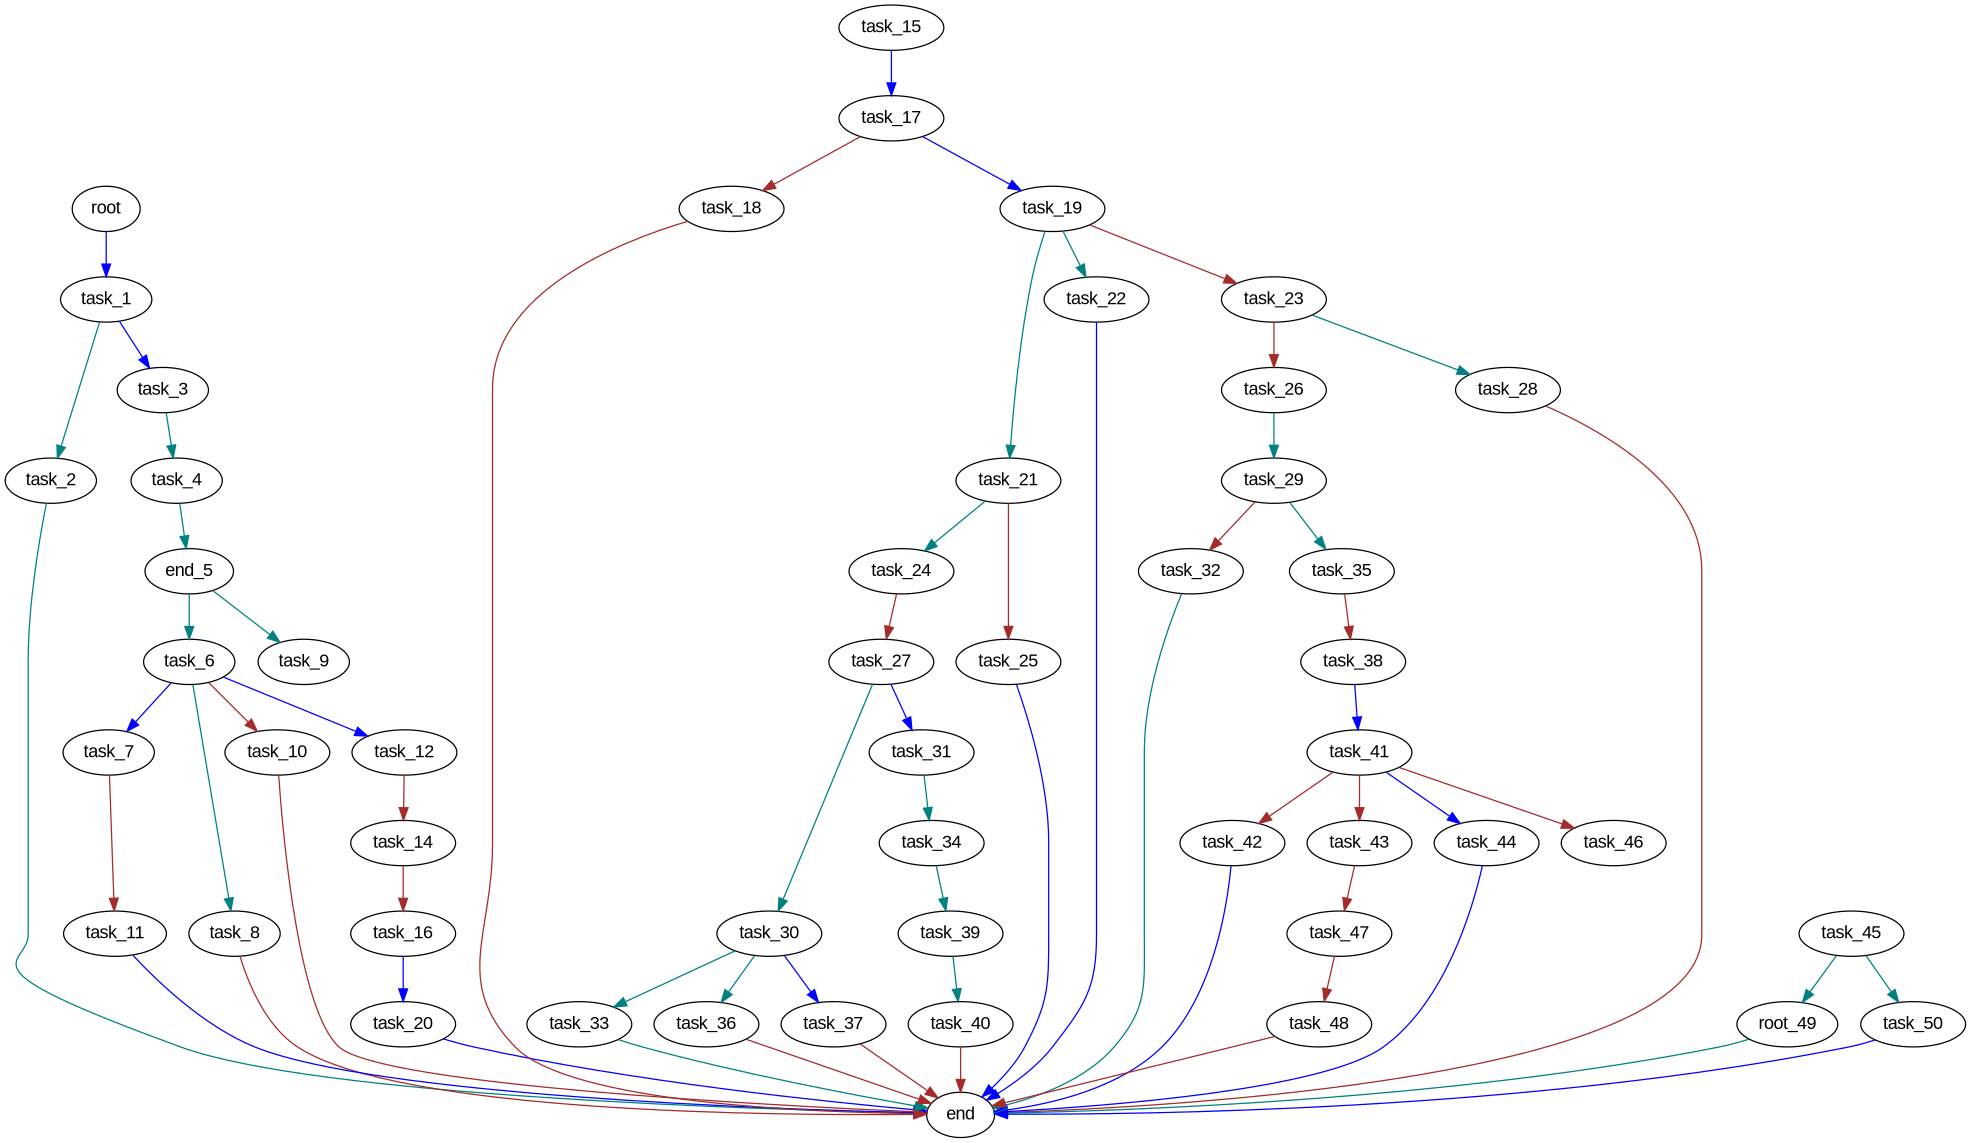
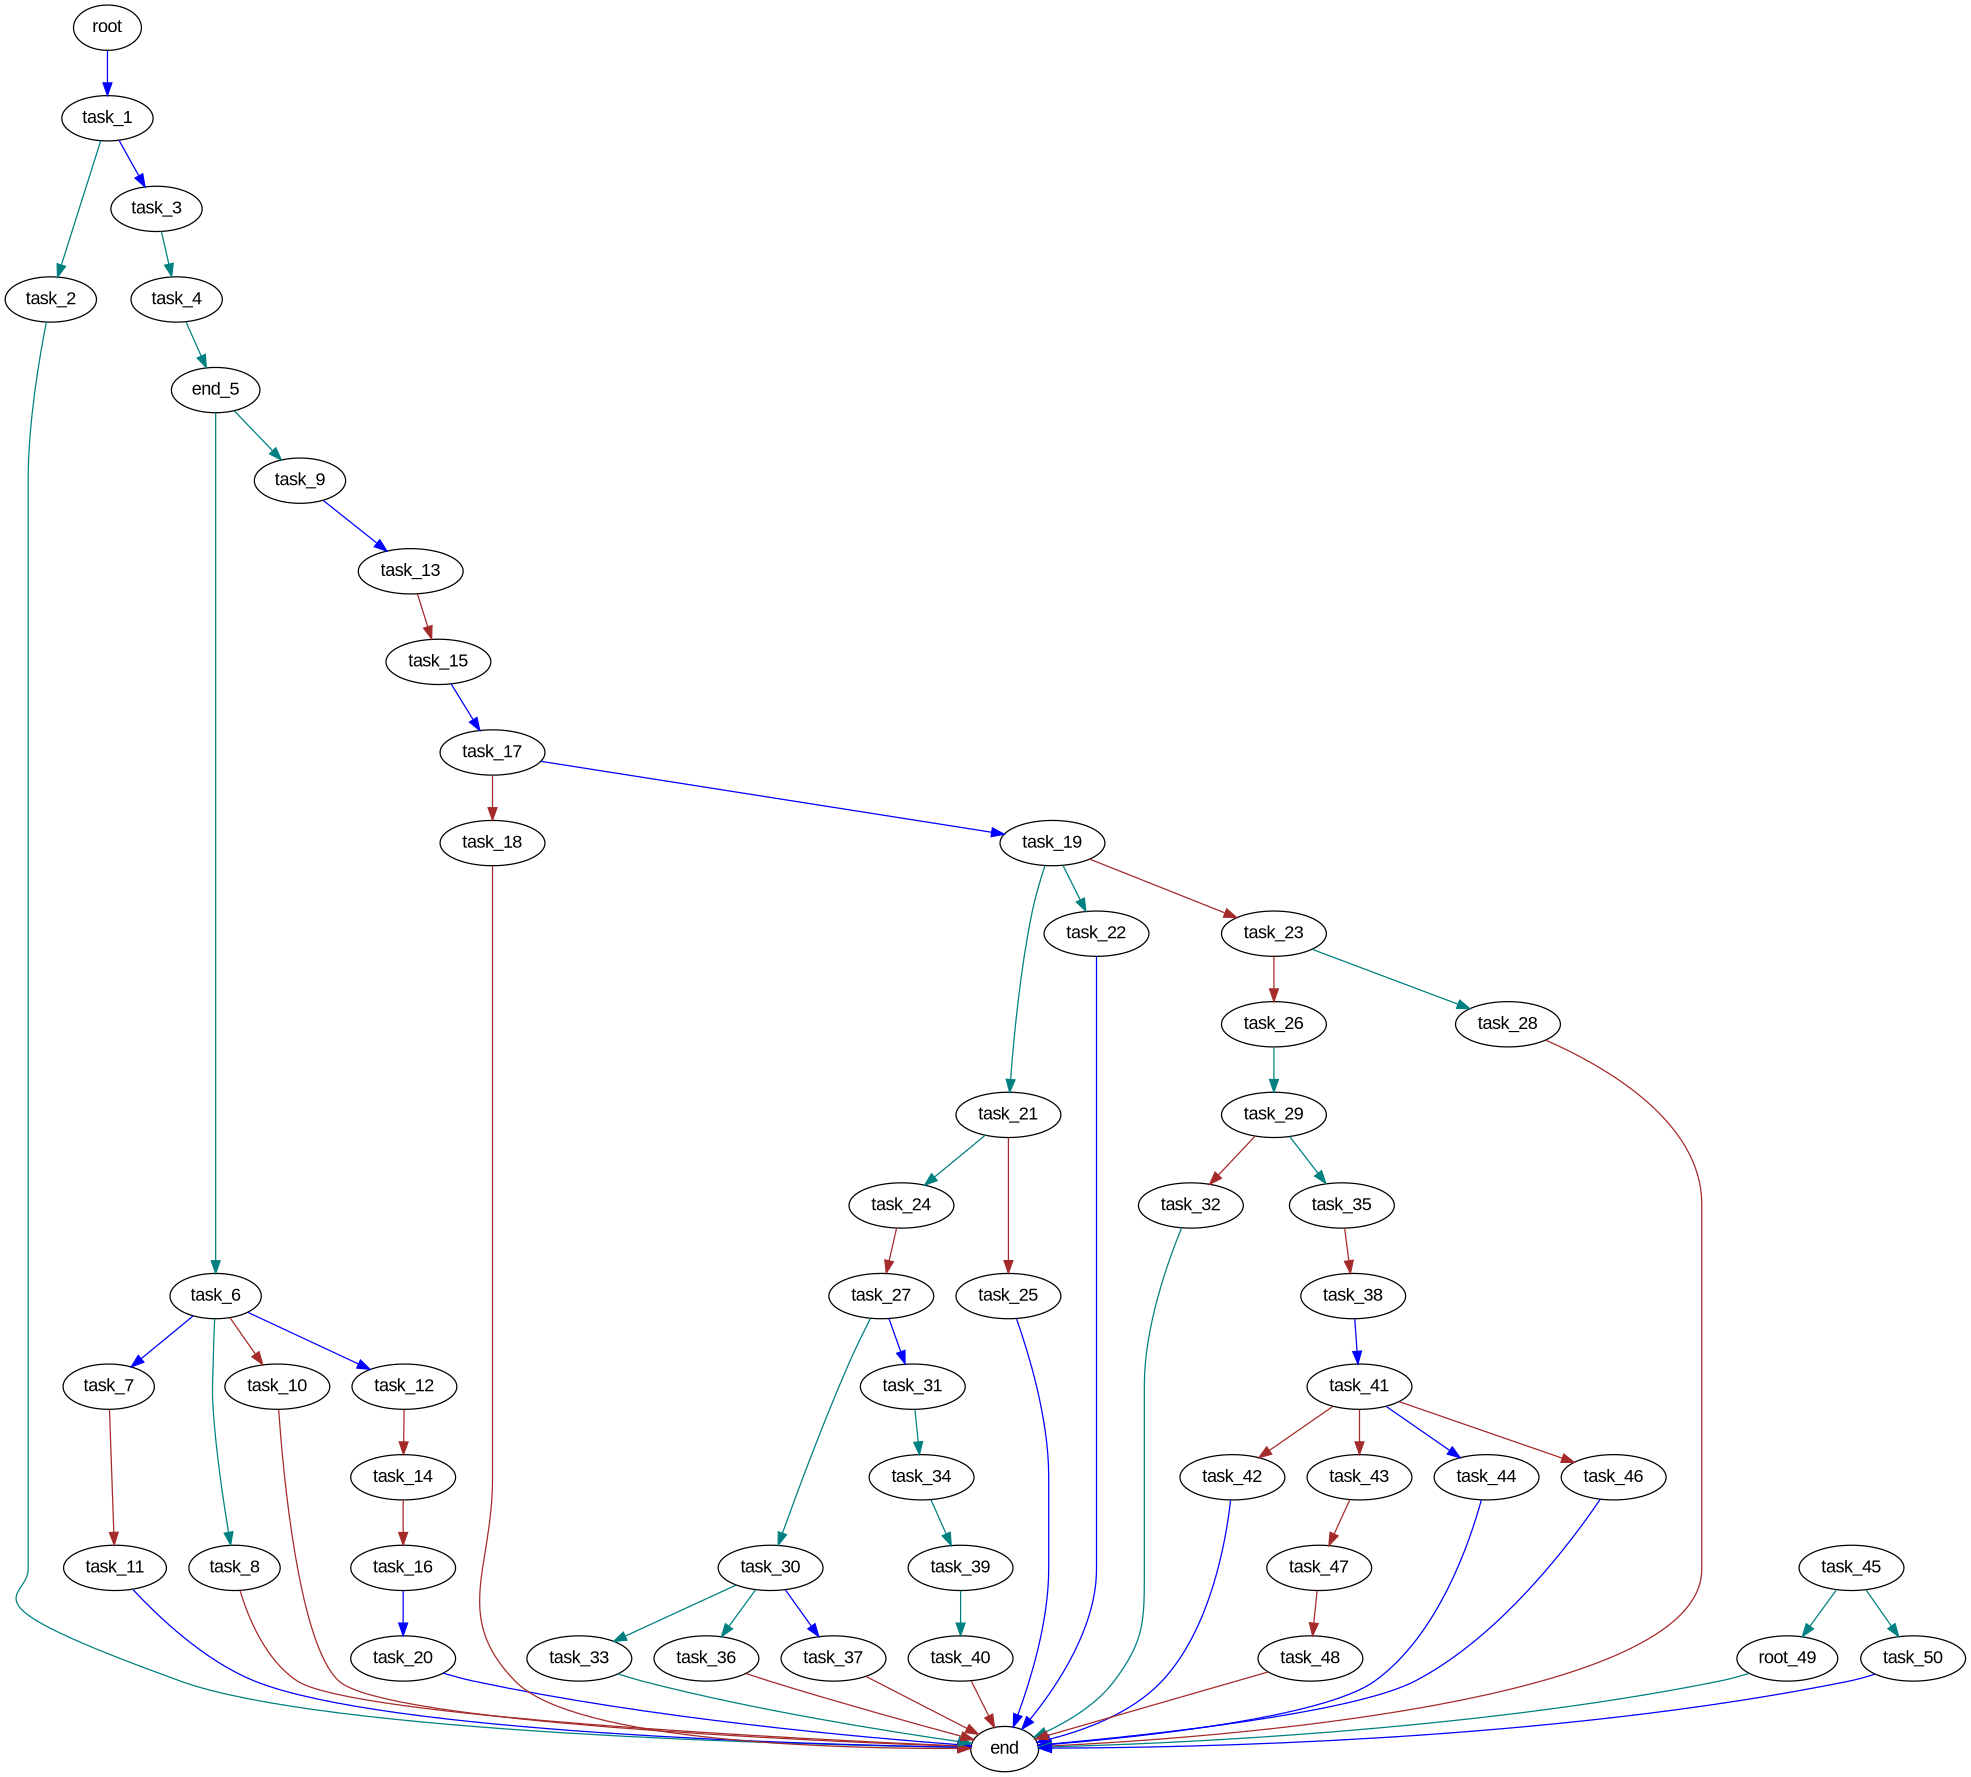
node "task_13": added
edge "task_46" -> "end": added
